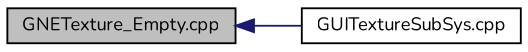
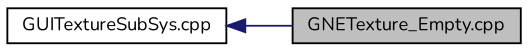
edge "GUITextureSubSys.cpp" -> "GNETexture_Empty.cpp": reversed
